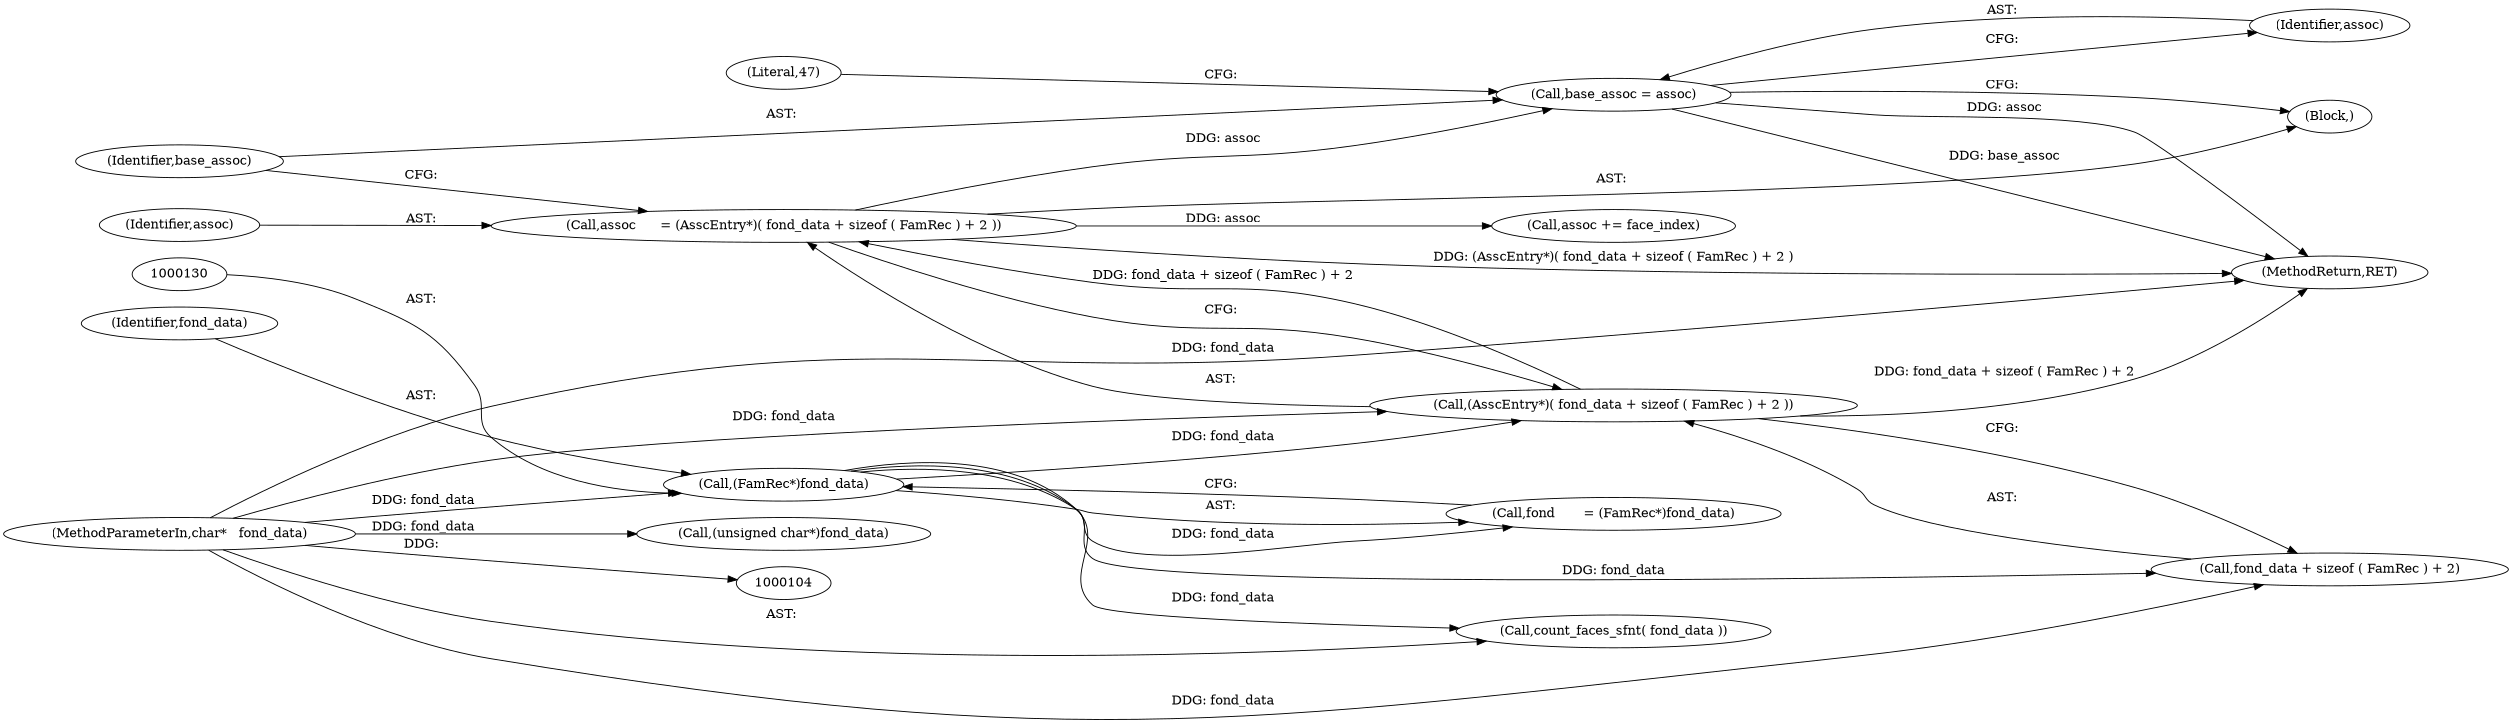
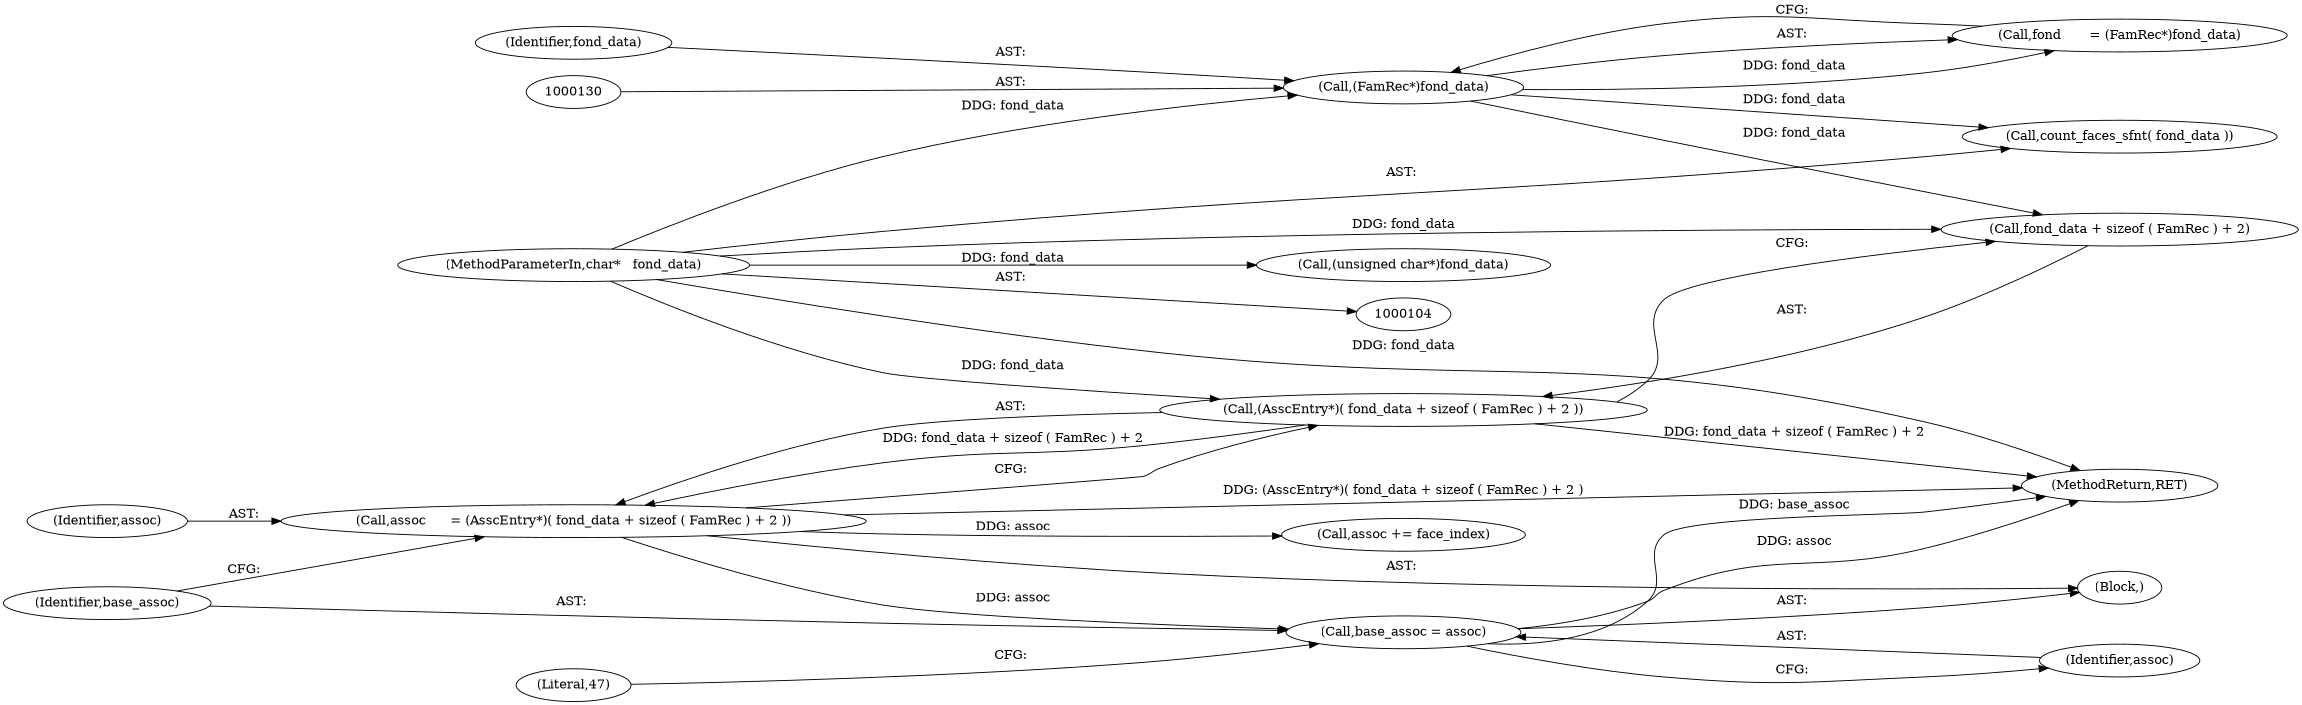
edge "(Call,base_assoc = assoc)" -> "(Block,)": label "CFG: " -> "AST: "
edge "(Call,(FamRec*)fond_data)" -> "(Call,(AsscEntry*)( fond_data + sizeof ( FamRec ) + 2 ))": removed, label "DDG: fond_data"
edge "(MethodParameterIn,char*   fond_data)" -> "1000104": label "DDG: " -> "AST: "
